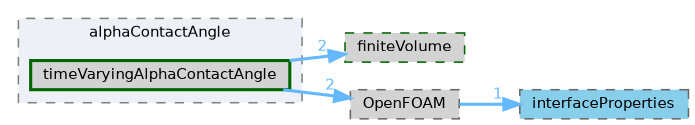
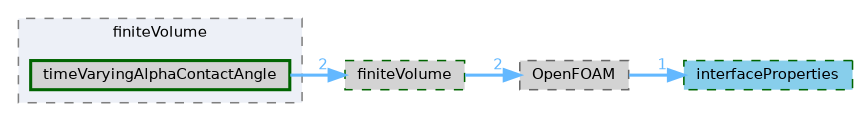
cluster "alphaContactAngle": label "alphaContactAngle" -> "finiteVolume"
edge "timeVaryingAlphaContactAngle" -> "OpenFOAM": now "finiteVolume" -> "OpenFOAM"
node "interfaceProperties": color gray40 -> darkgreen
